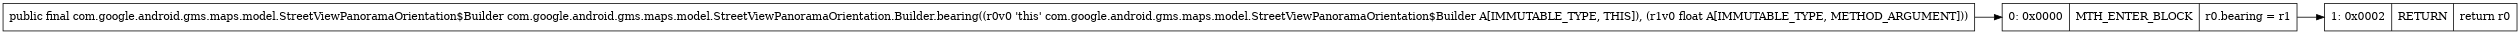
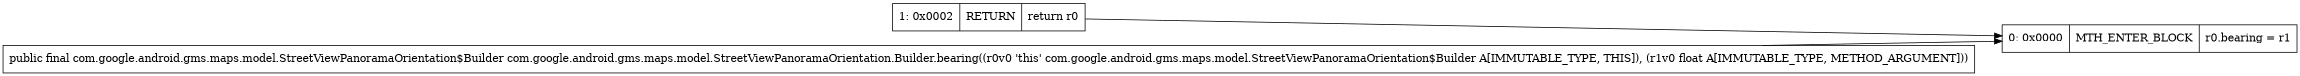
edge "0: 0x0000" -> "1: 0x0002": reversed
